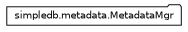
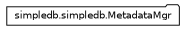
node "simpledb.metadata.MetadataMgr": label "simpledb.metadata.MetadataMgr" -> "simpledb.simpledb.MetadataMgr"
